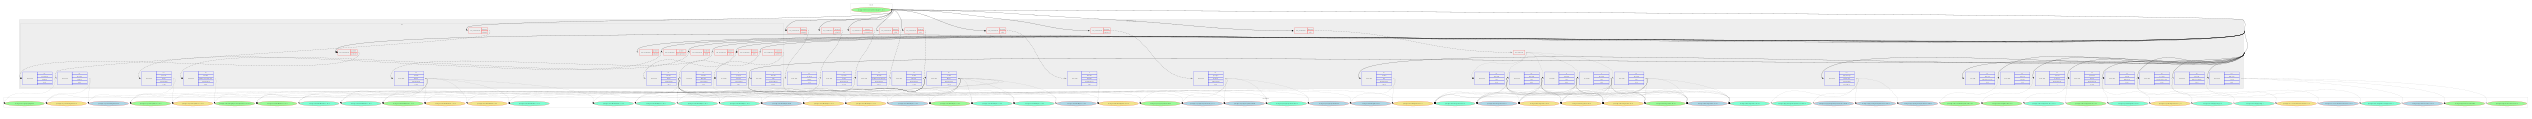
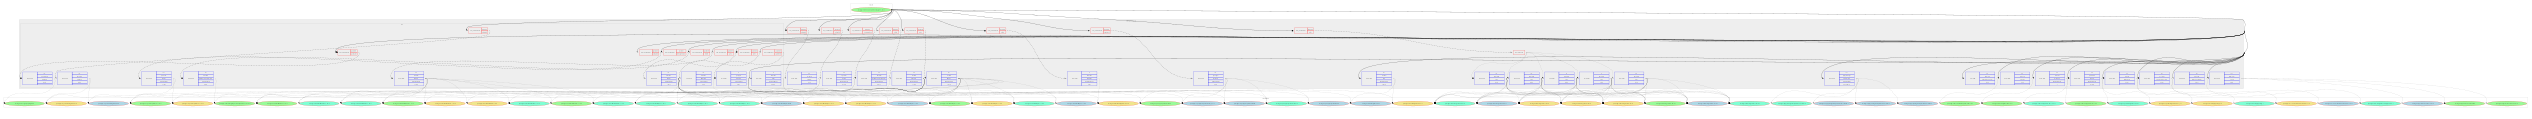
node "portage://net-libs/libmbim-1.10.0": added
node "portage://net-libs/libqmi-1.16.4": fillcolor aquamarine -> khaki
node "portage://virtual/pkgconfig-0-r1": fillcolor aquamarine -> khaki
